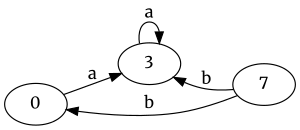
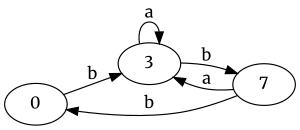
edge "3" -> "7": added, label "b"
edge "0" -> "3": label "a" -> "b"
edge "7" -> "3": label "b" -> "a"
